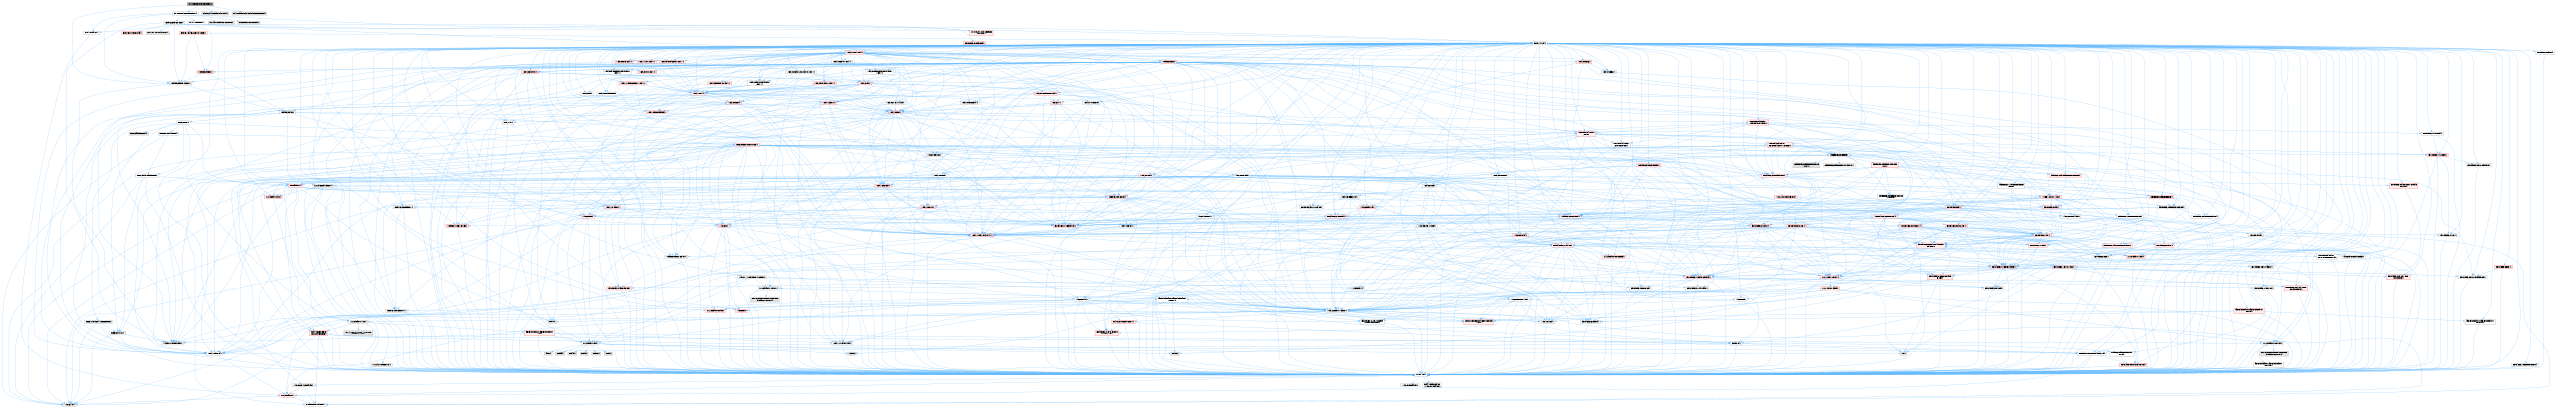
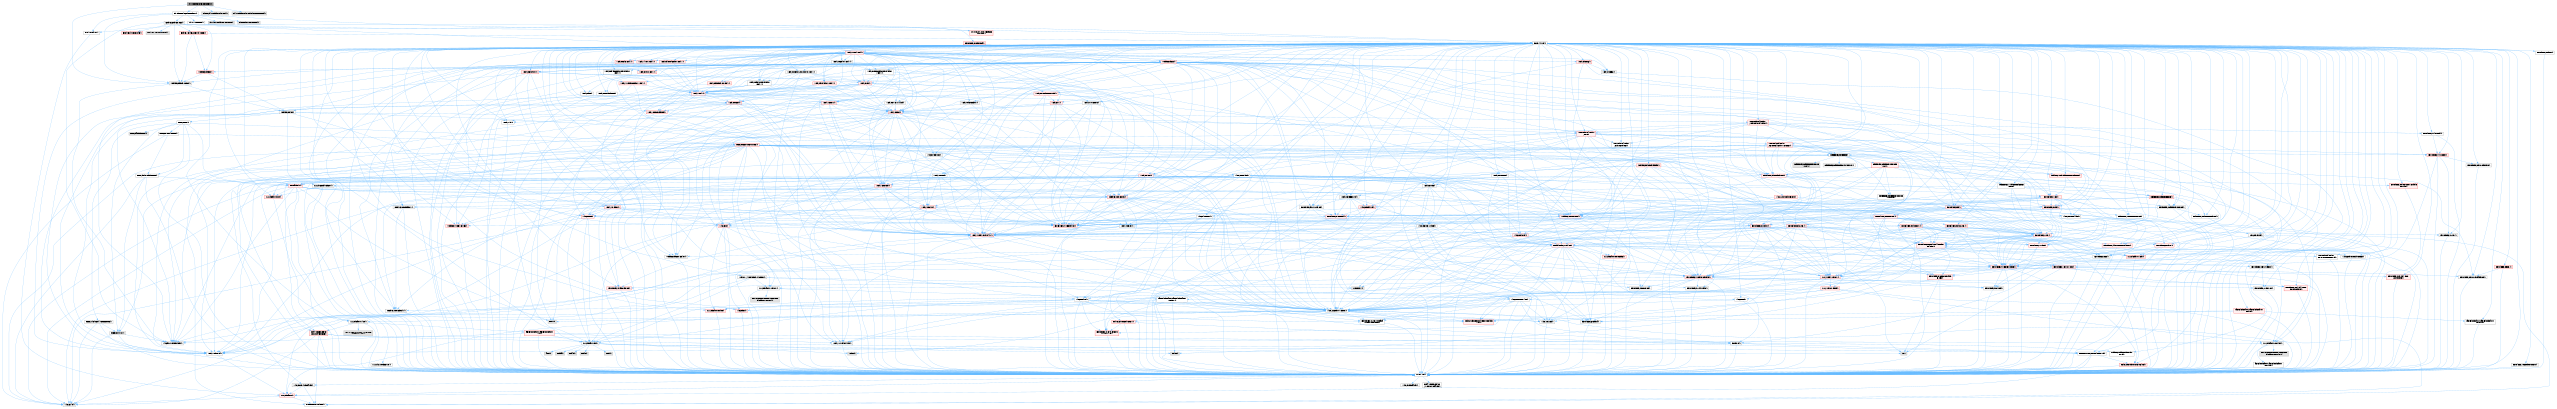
node "UnrealMemory/Map.h": label "UnrealMemory/Map.h" -> "Containers/Map.h"
node "stdarg.h": removed
